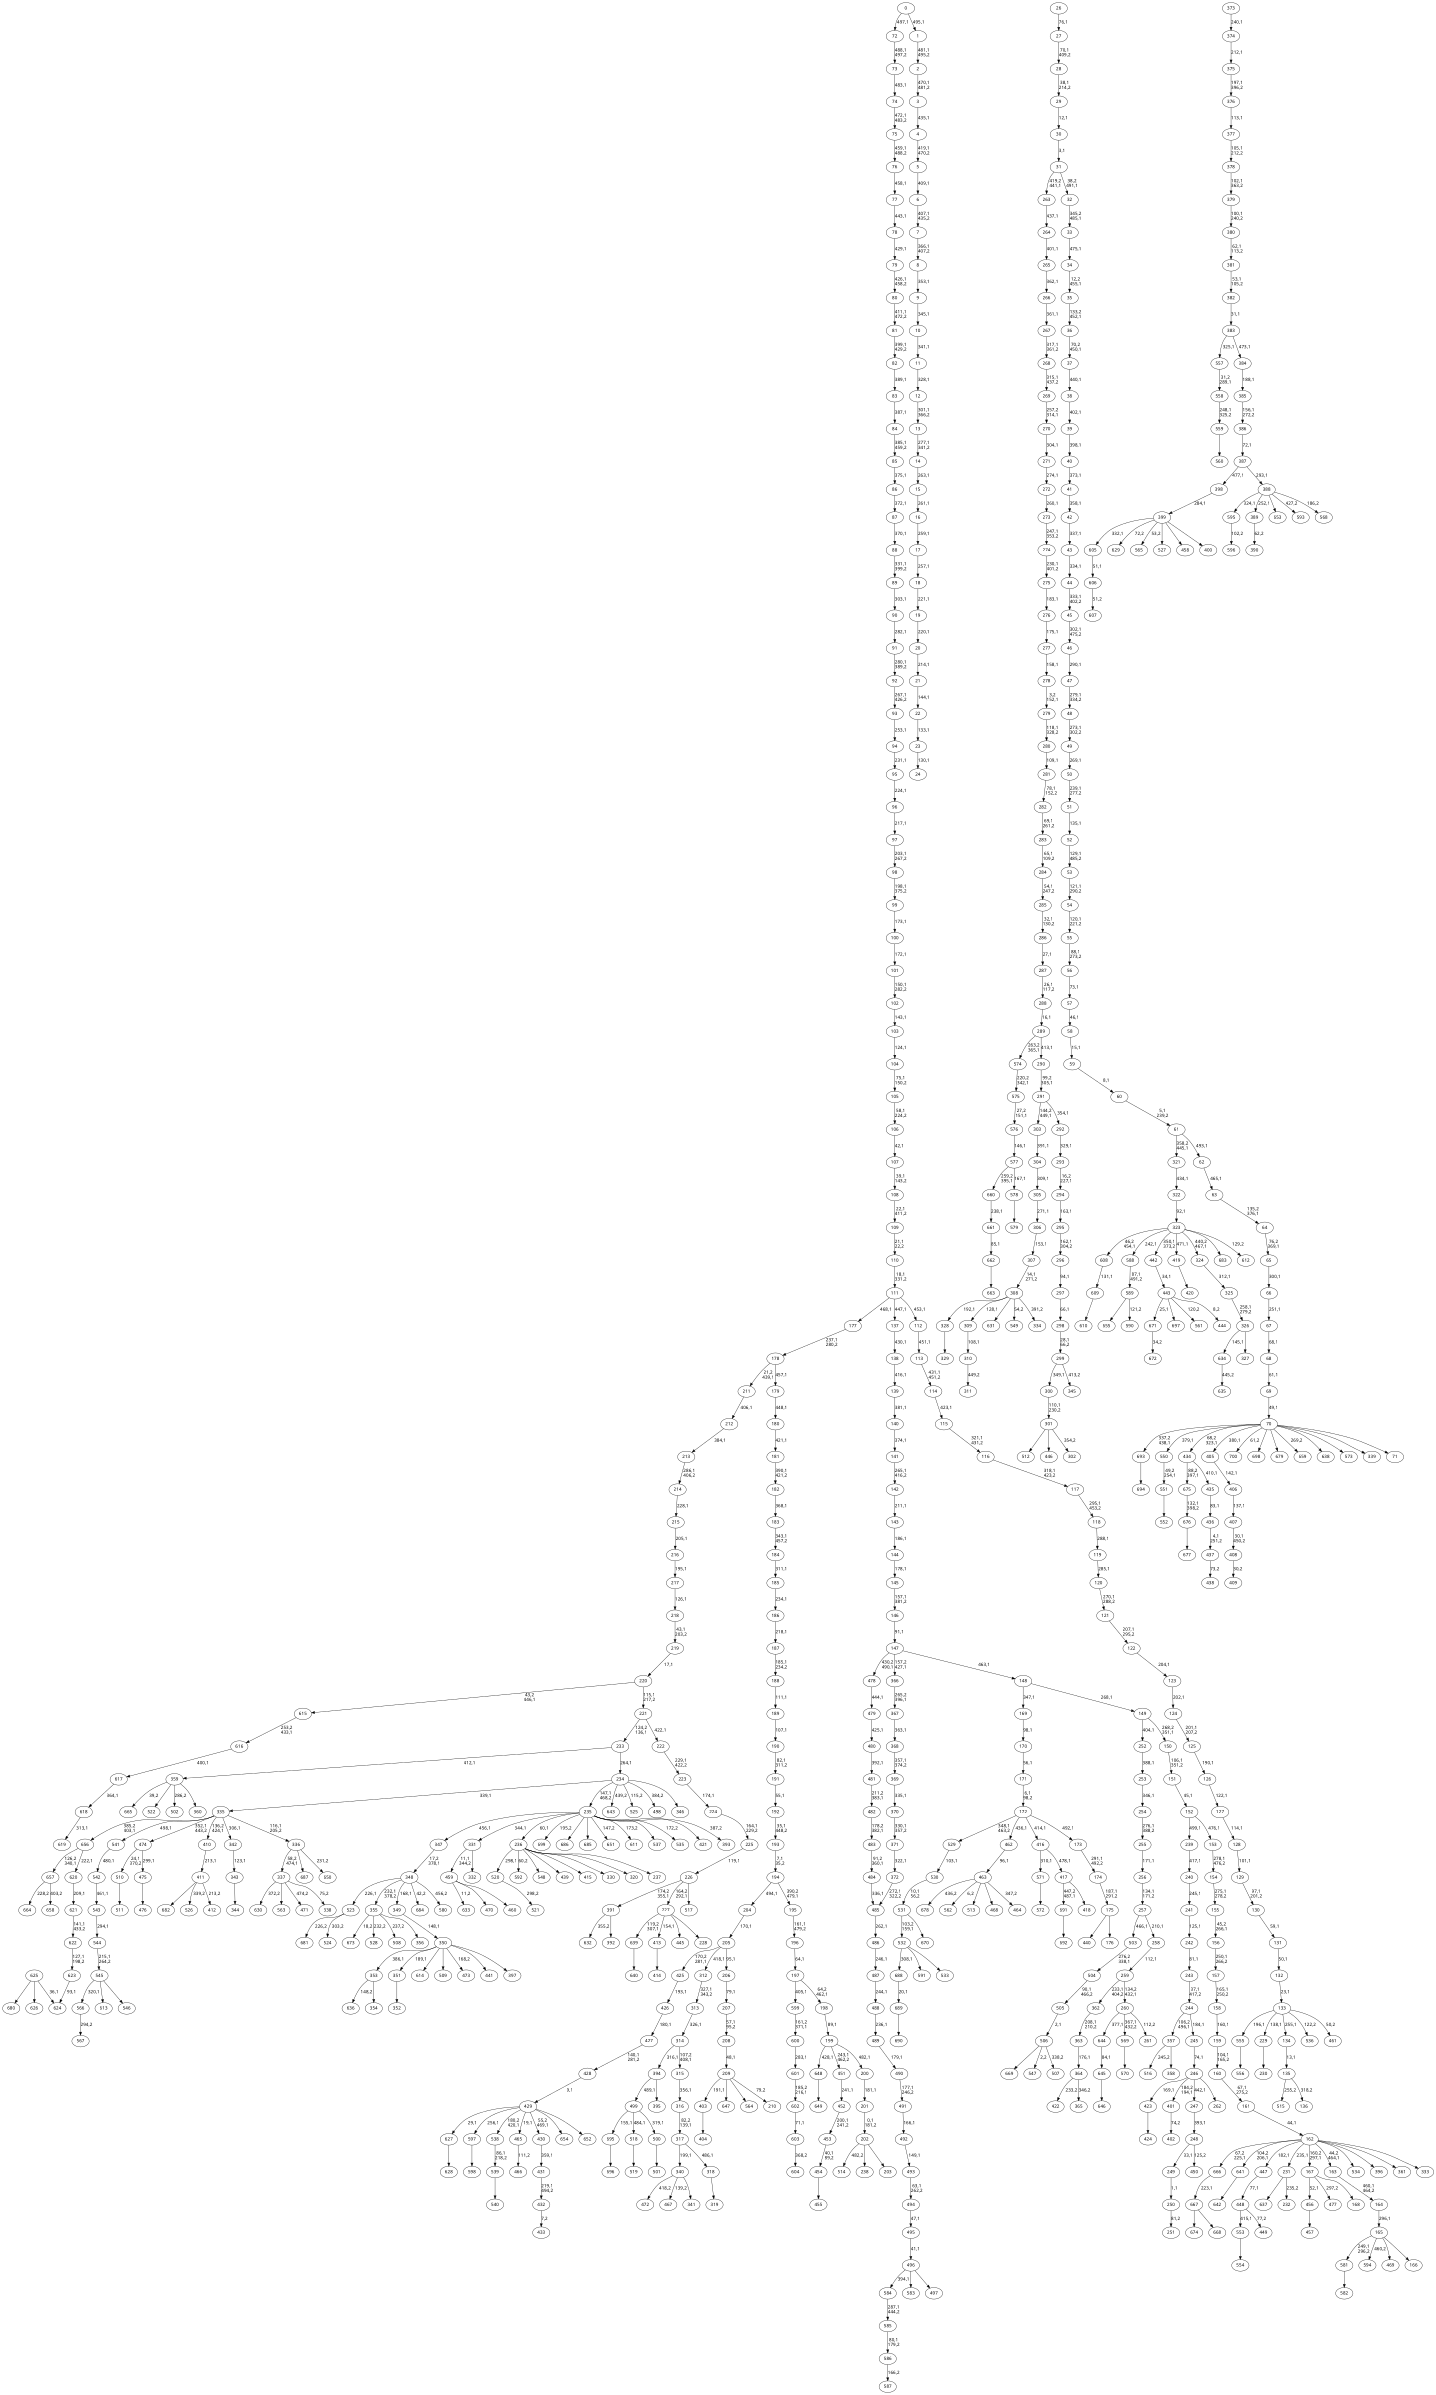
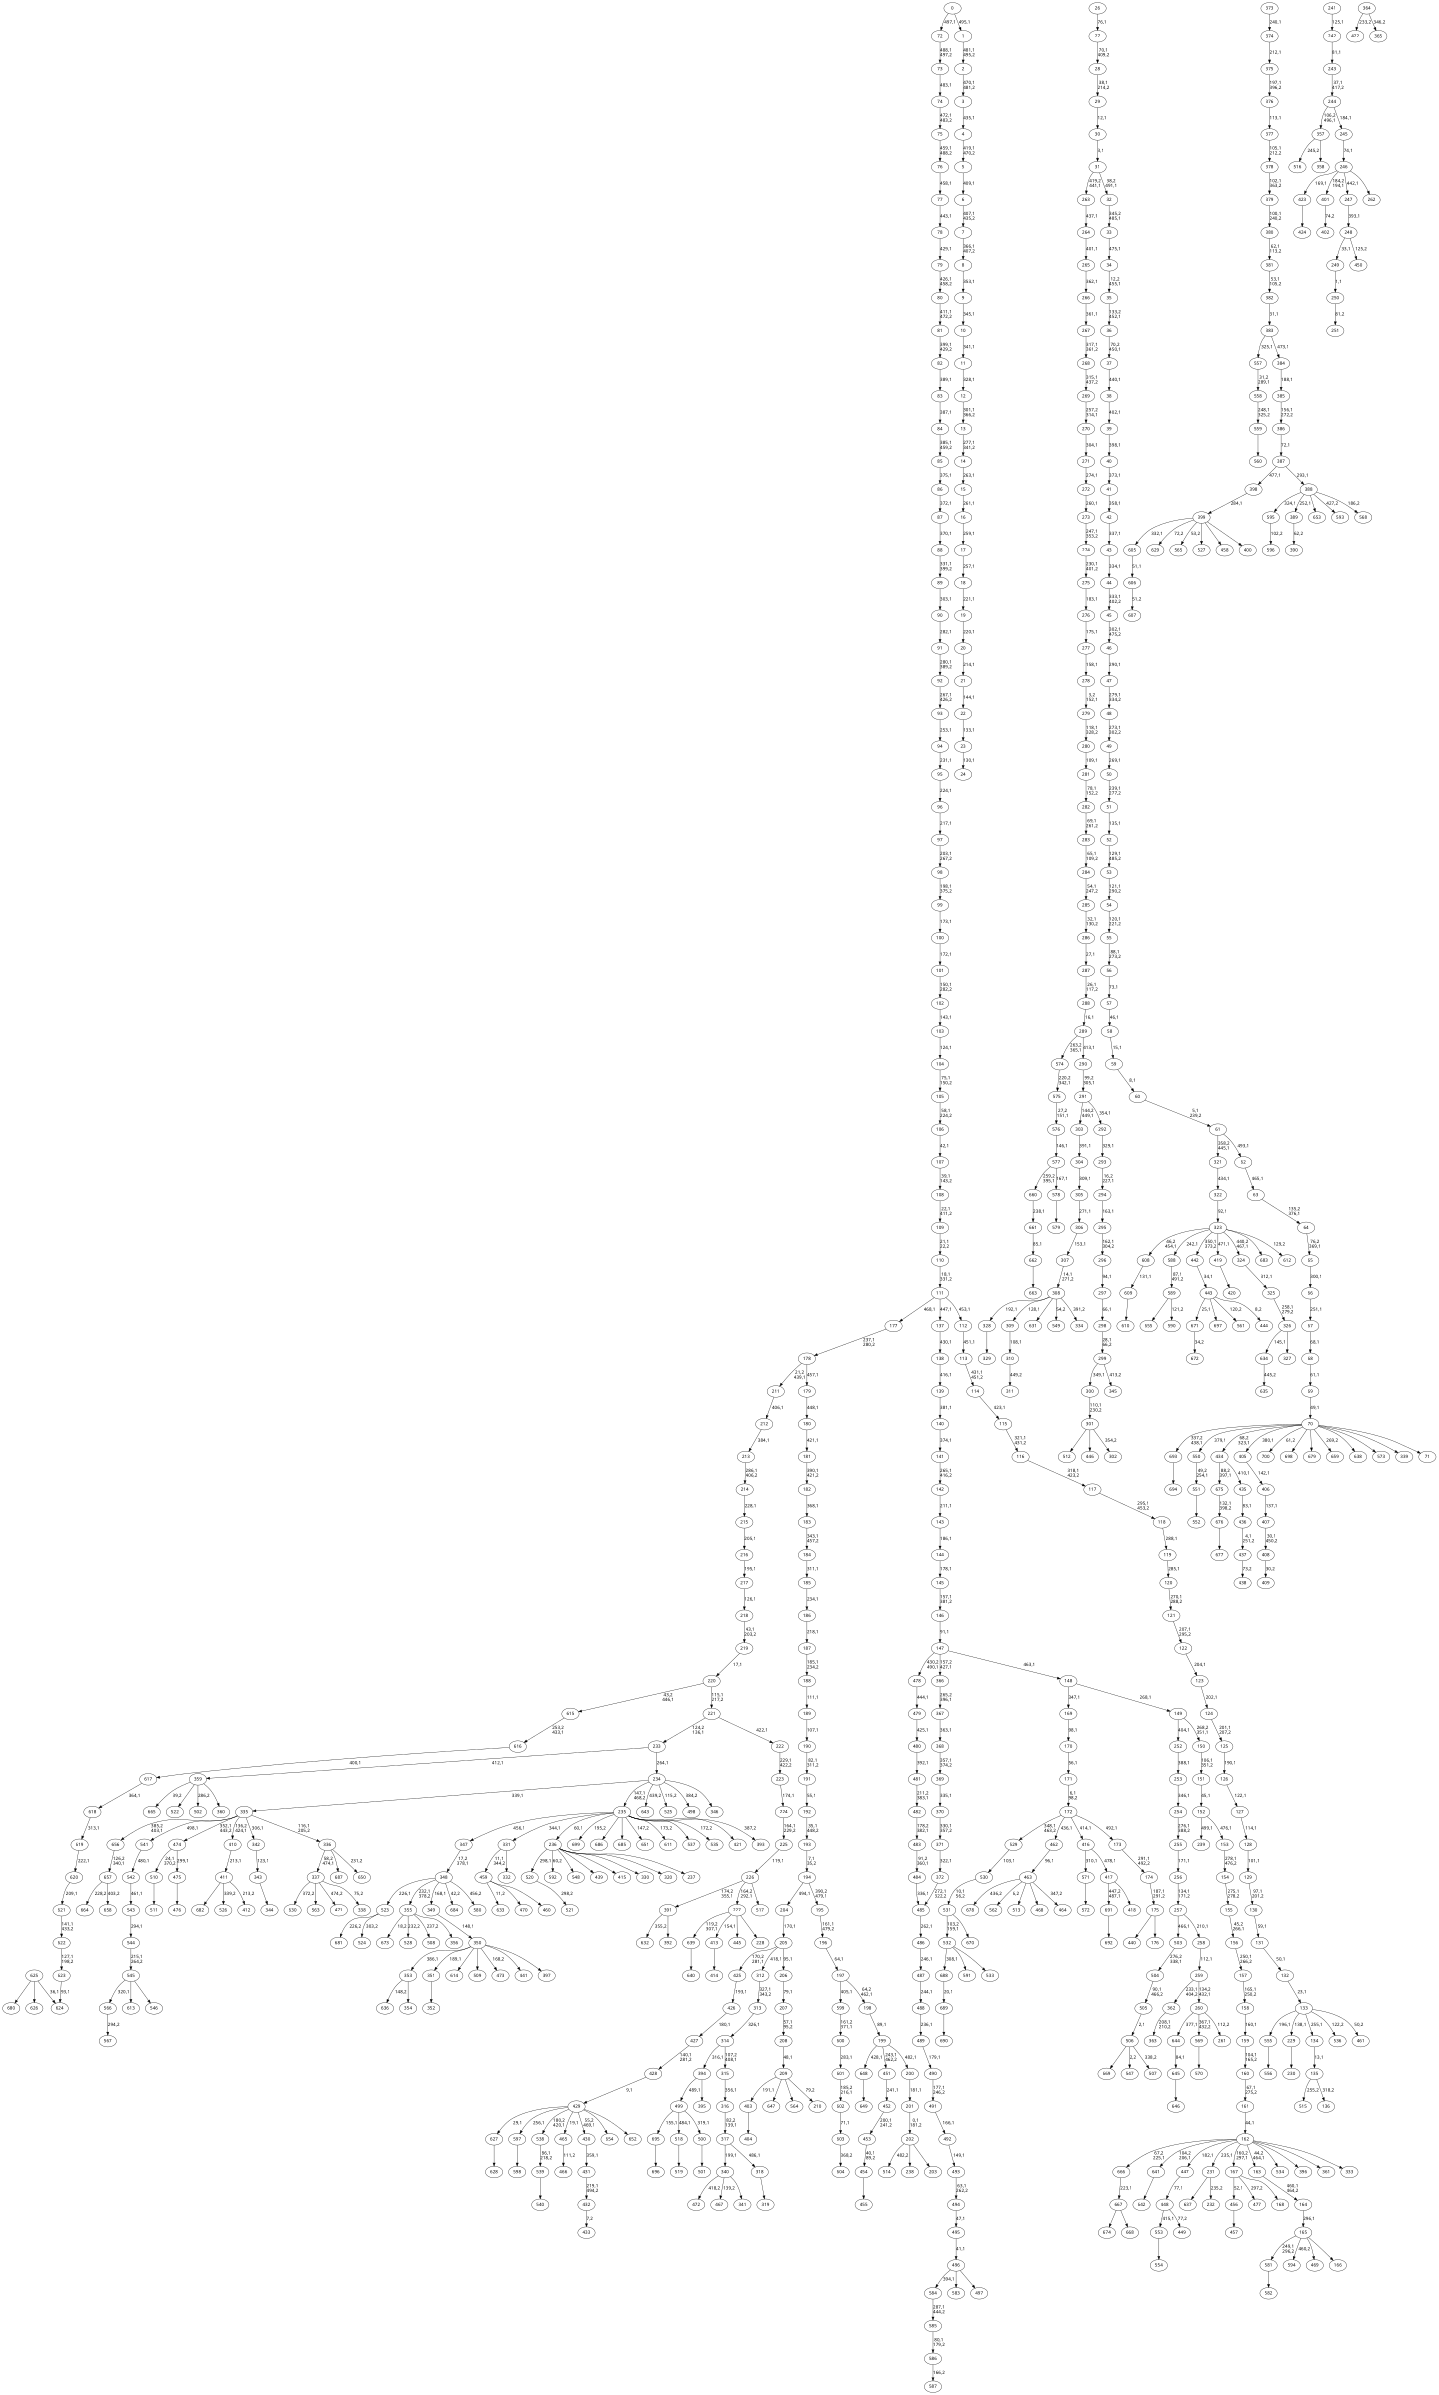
edge "656" -> "620": now "619" -> "620"
node "240": removed
edge "363" -> "364": removed, label "176,1"
